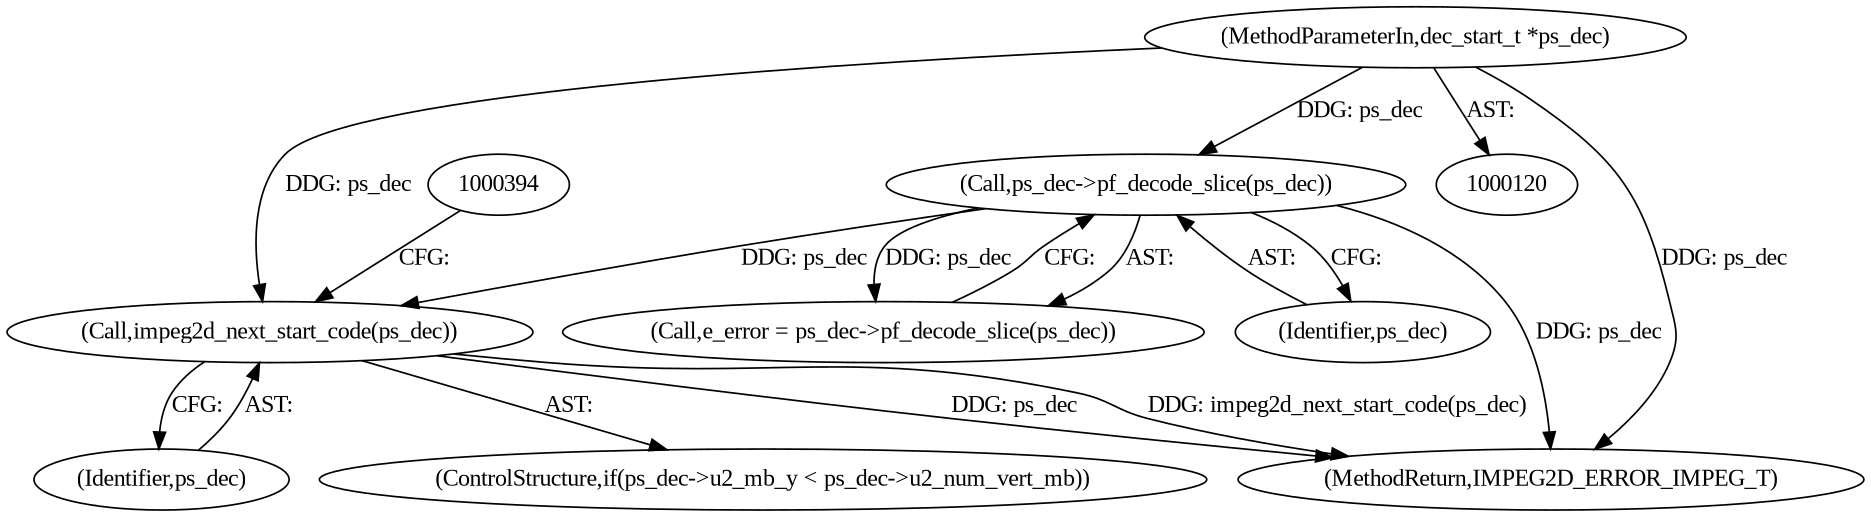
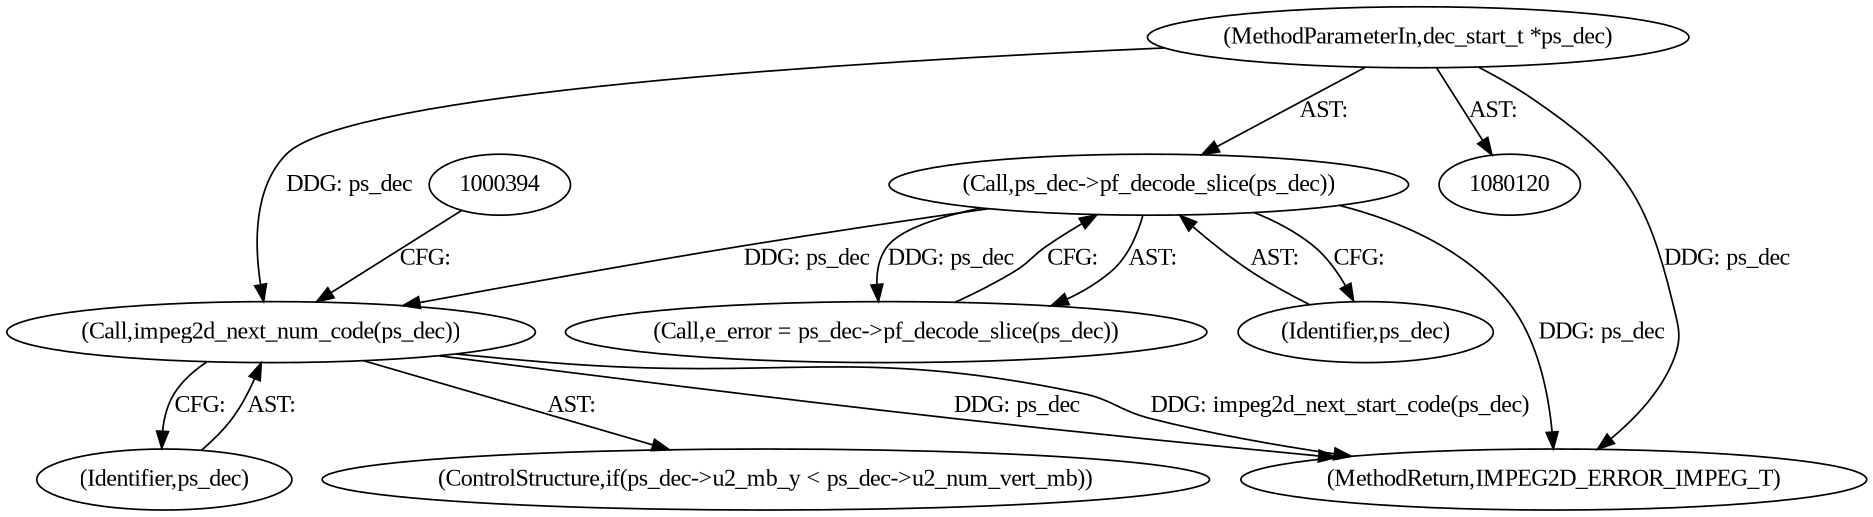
edge "(MethodParameterIn,dec_start_t *ps_dec)" -> "(Call,ps_dec->pf_decode_slice(ps_dec))": label "DDG: ps_dec" -> "AST: "
node "1000120": label "1000120" -> "1080120"
node "(Call,impeg2d_next_start_code(ps_dec))": label "(Call,impeg2d_next_start_code(ps_dec))" -> "(Call,impeg2d_next_num_code(ps_dec))"
